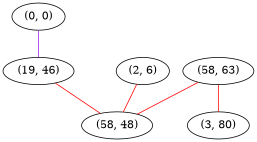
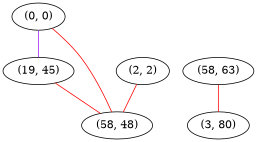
node "(19, 46)": label "(19, 46)" -> "(19, 45)"
node "(2, 6)": label "(2, 6)" -> "(2, 2)"
edge "(58, 63)" -- "(58, 48)": now "(0, 0)" -- "(58, 48)"
